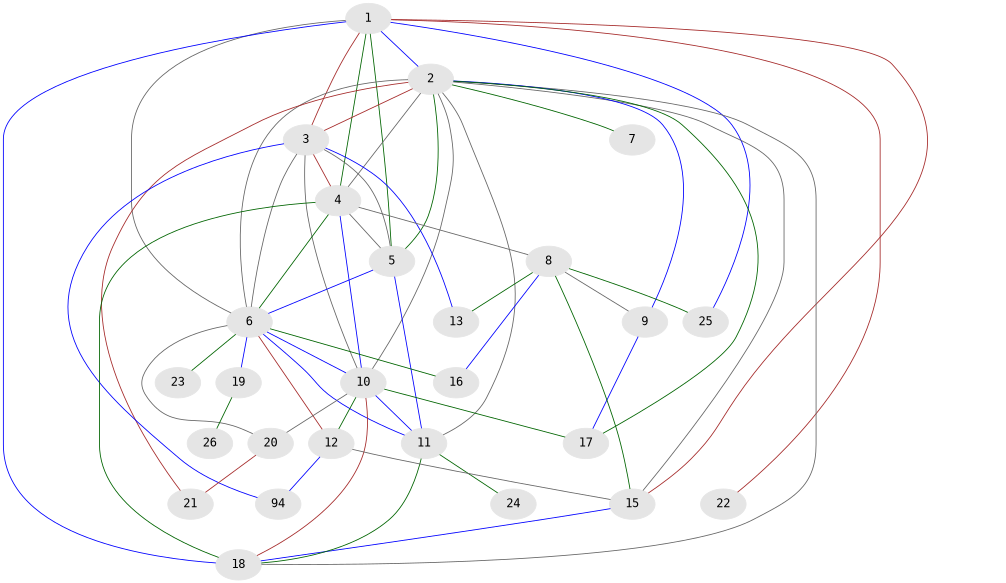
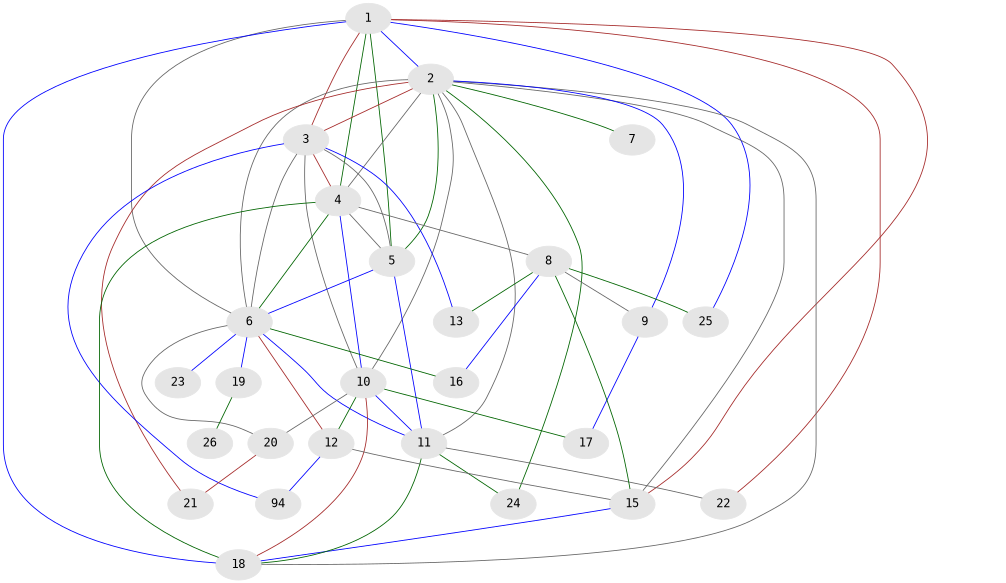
edge "2" -- "17": now "2" -- "24"
edge "6" -- "23": color darkgreen -> blue
edge "6" -- "10": removed
edge "11" -- "22": added
